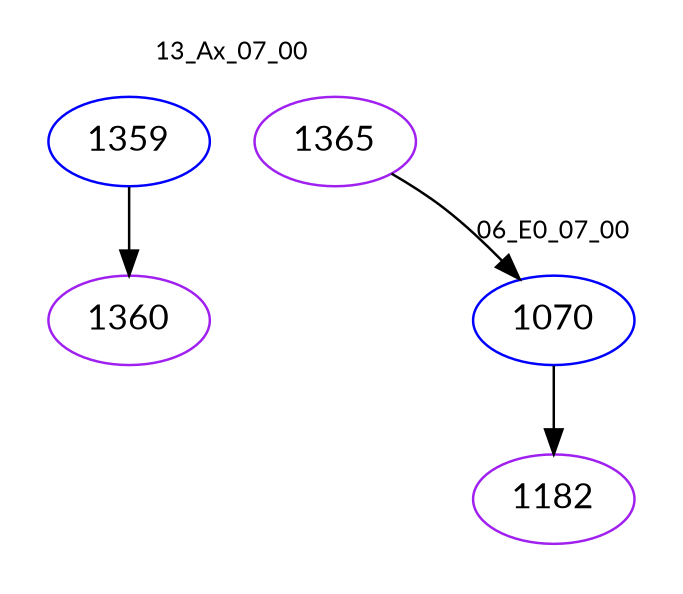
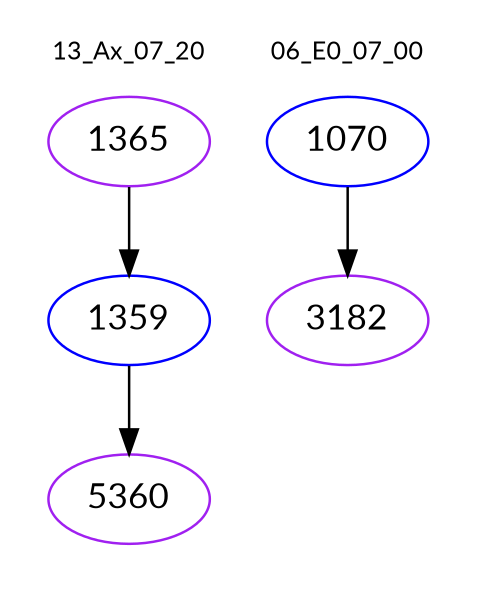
cluster "13_Ax_07_00": label "13_Ax_07_00" -> "13_Ax_07_20"
edge "1365" -> "1070": now "1365" -> "1359"
node "1360": label "1360" -> "5360"
node "1182": label "1182" -> "3182"
